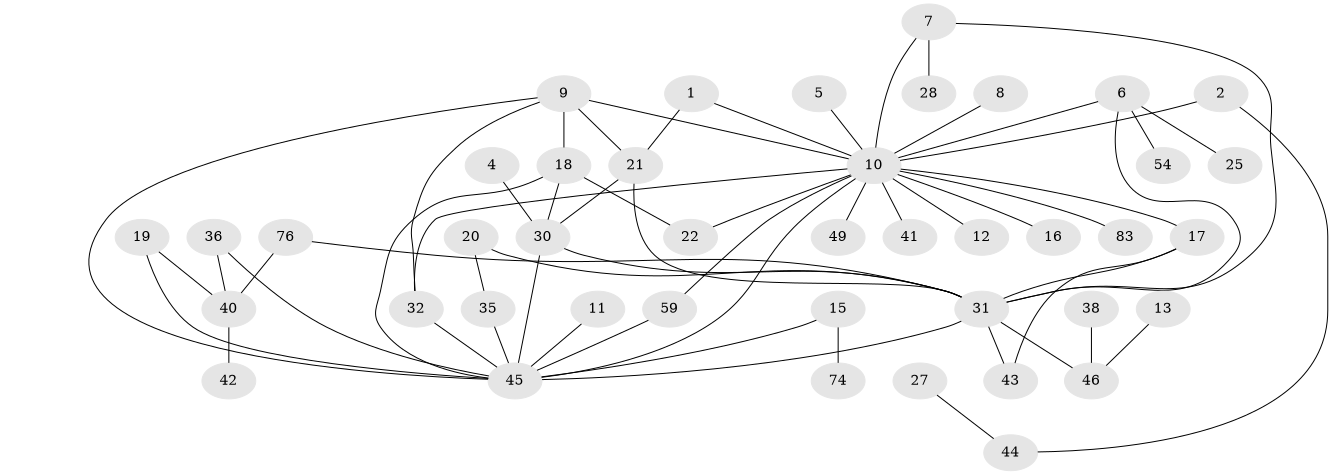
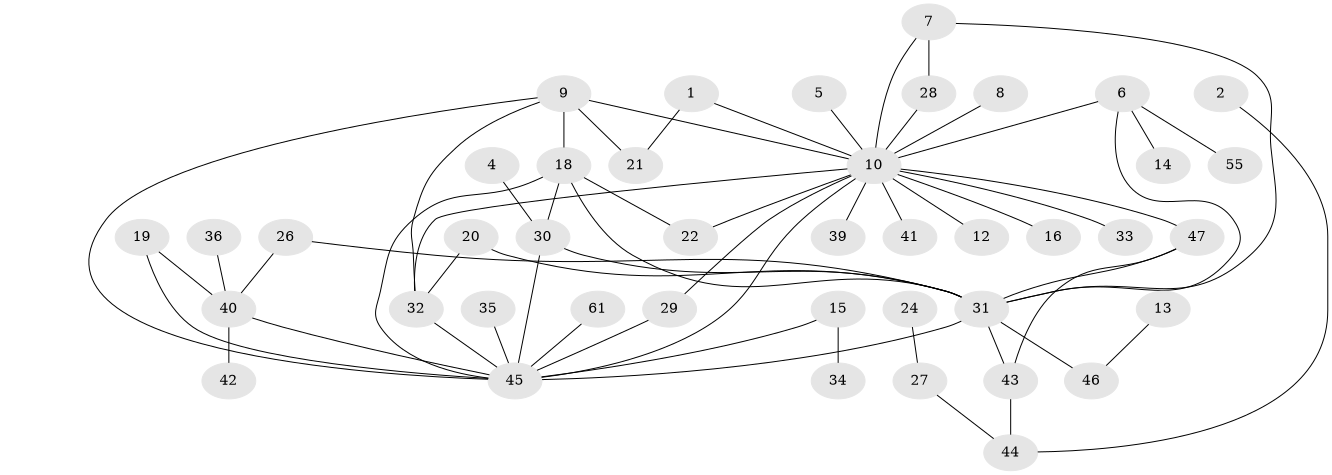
edge "2" -- "10": now "28" -- "10"
node "54": label "54" -> "14"
node "25": label "25" -> "55"
edge "21" -- "30": removed
node "76": label "76" -> "26"
node "49": label "49" -> "39"
node "83": label "83" -> "33"
node "17": label "17" -> "47"
edge "20" -- "35": now "20" -- "32"
edge "21" -- "31": now "18" -- "31"
node "11": label "11" -> "61"
node "59": label "59" -> "29"
node "24": added
node "38": removed
edge "36" -- "45": now "40" -- "45"
node "74": label "74" -> "34"
edge "43" -- "44": added
